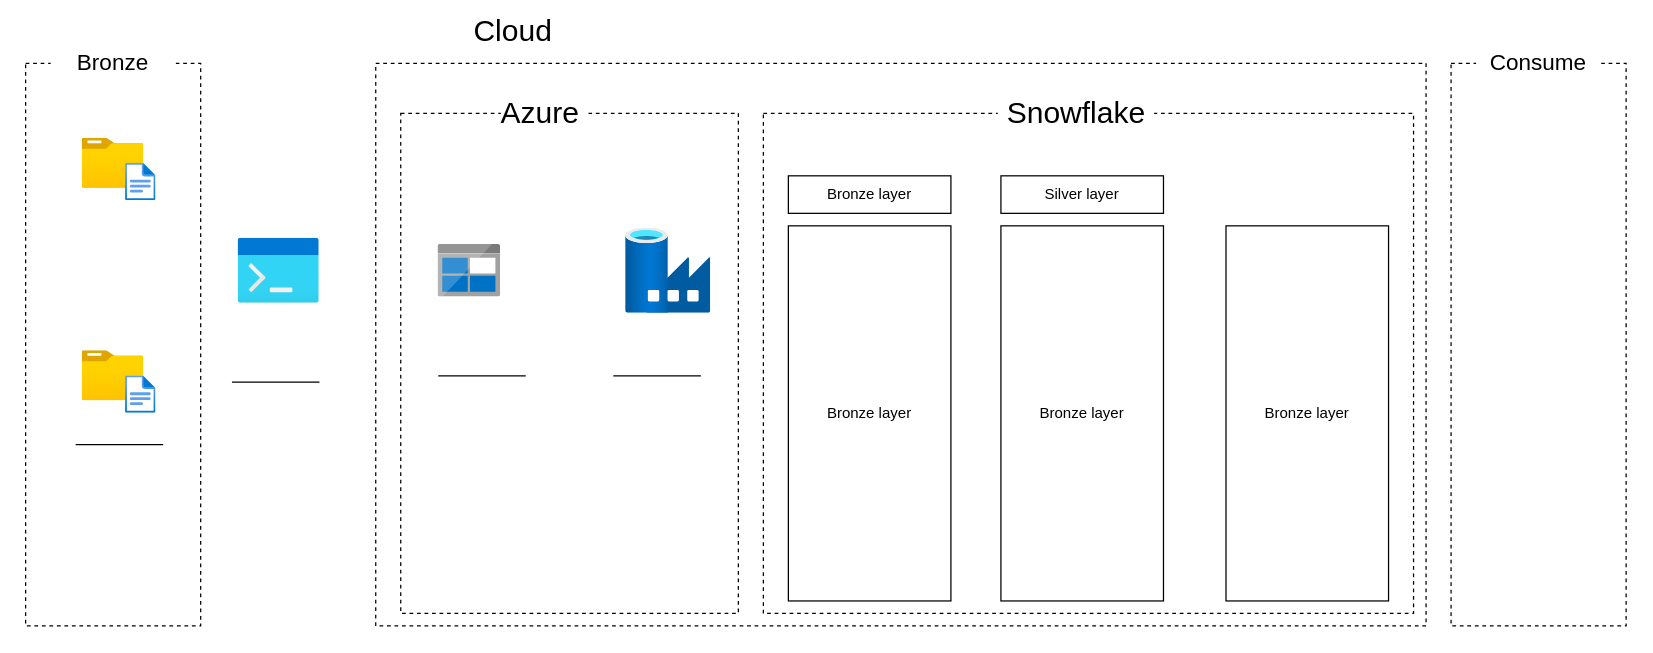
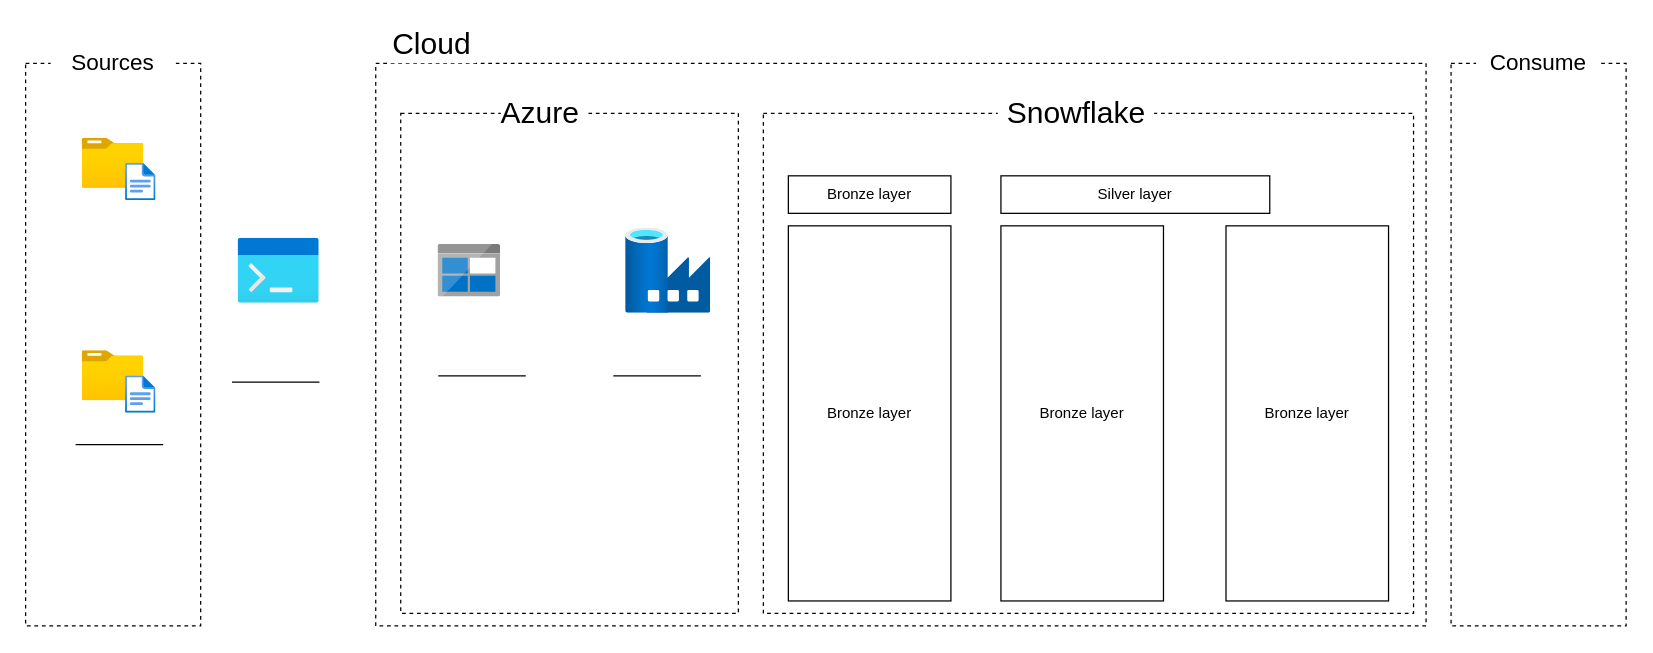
node "Cloud": moved (513, 32) -> (432, 44)
node "Bronze": label "Bronze" -> "Sources"
node "Silver layer": size 163x38 -> 269x38
